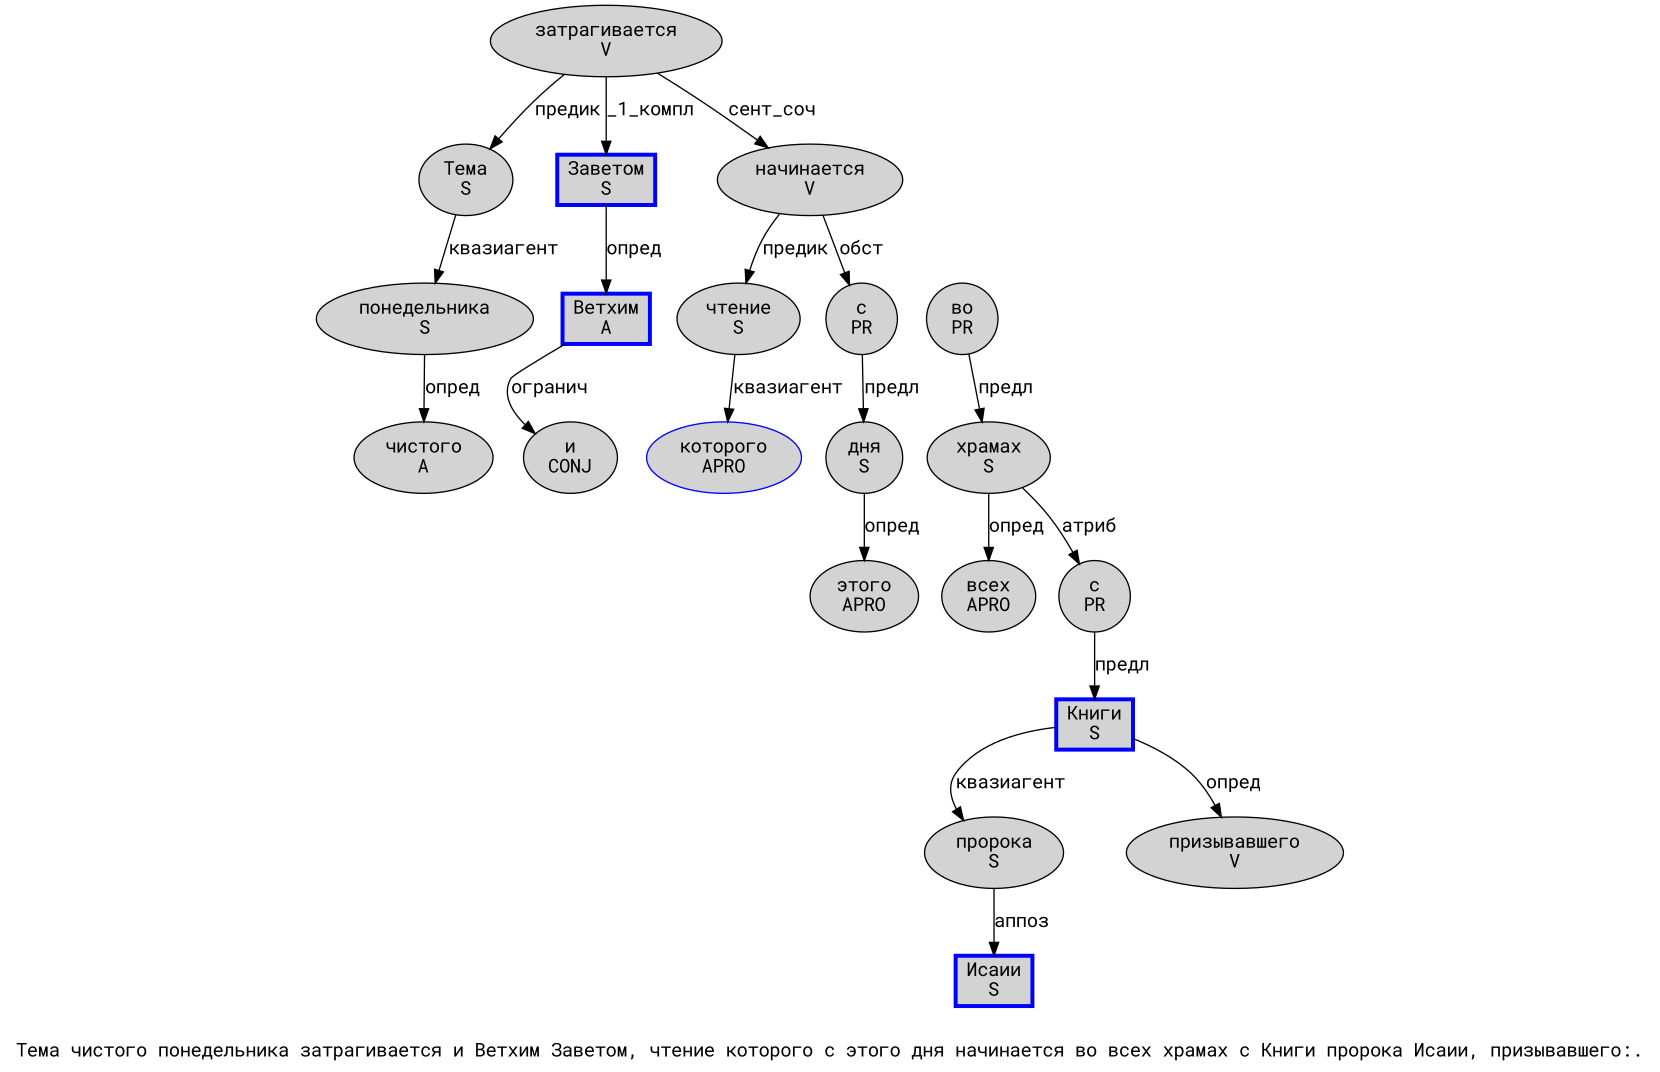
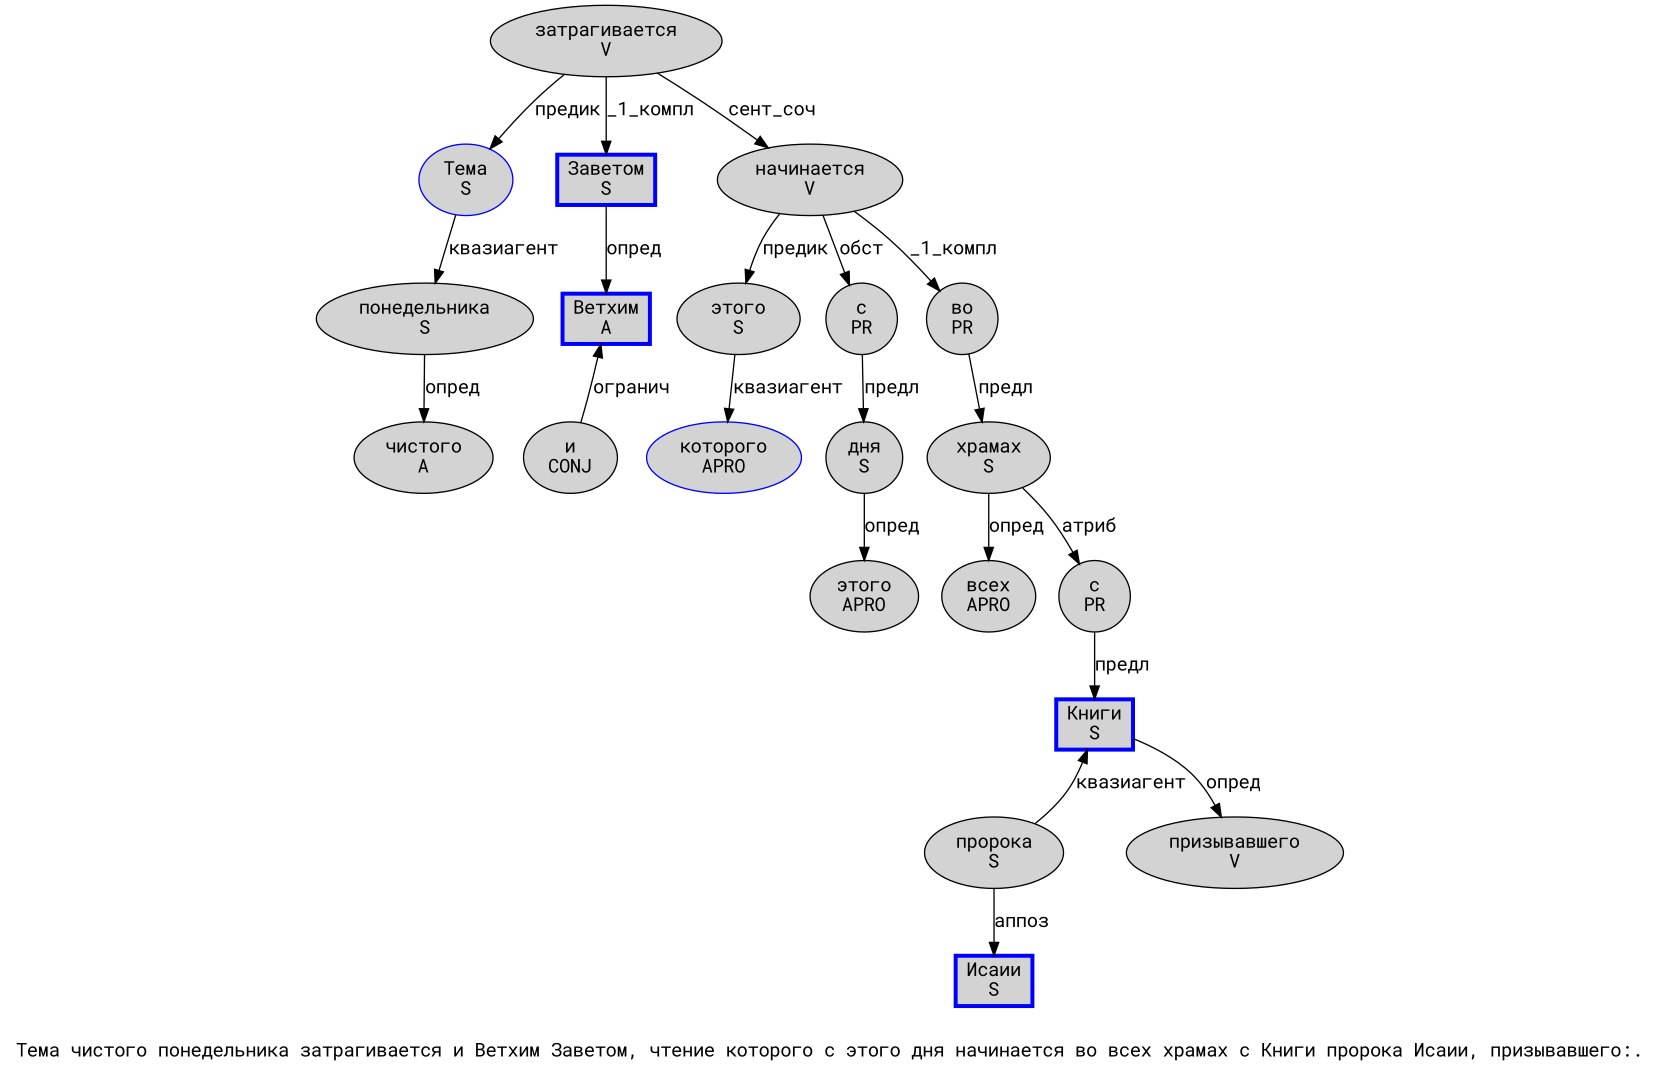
node "Тема S": color black -> blue
edge "начинается V" -> "во PR": added, label "_1_компл"
node "чтение S": label "чтение S" -> "этого S"
edge "Ветхим A" -> "и CONJ": reversed
edge "Книги S" -> "пророка S": reversed
